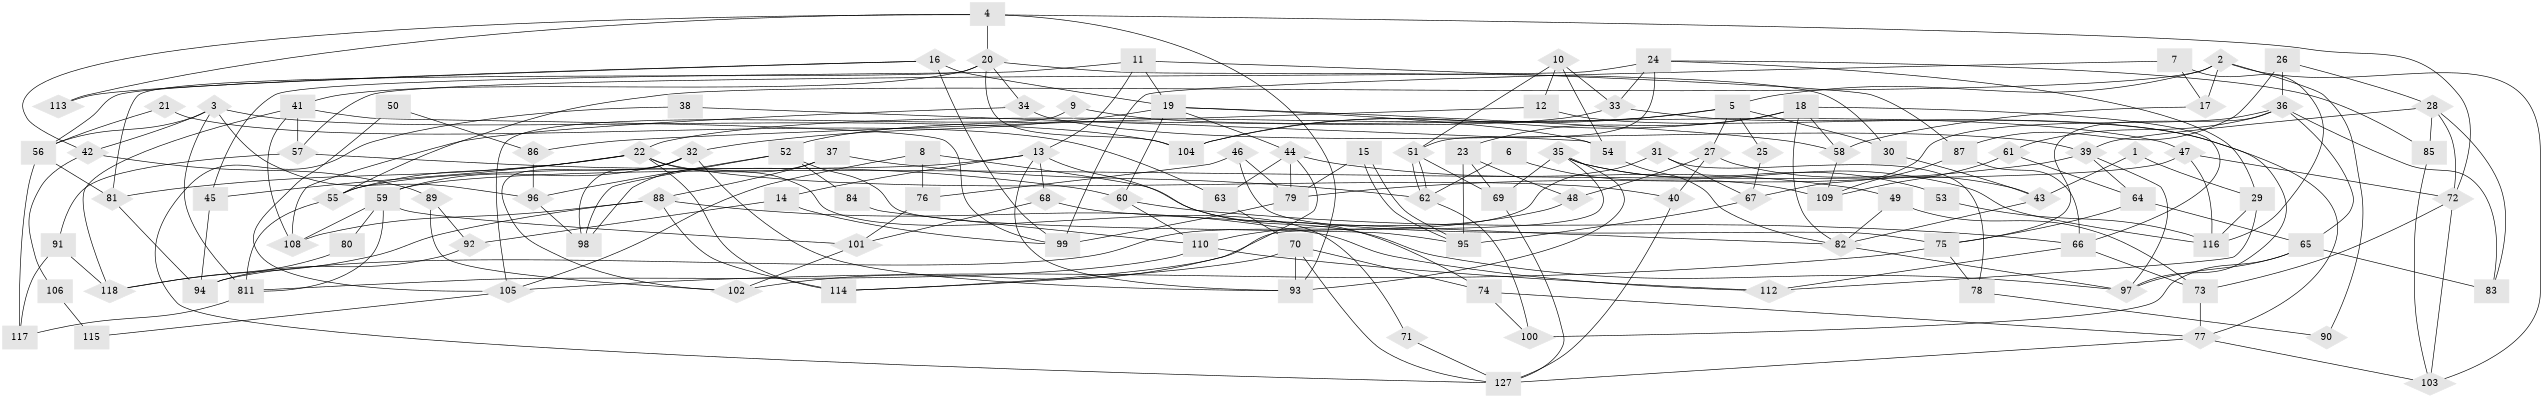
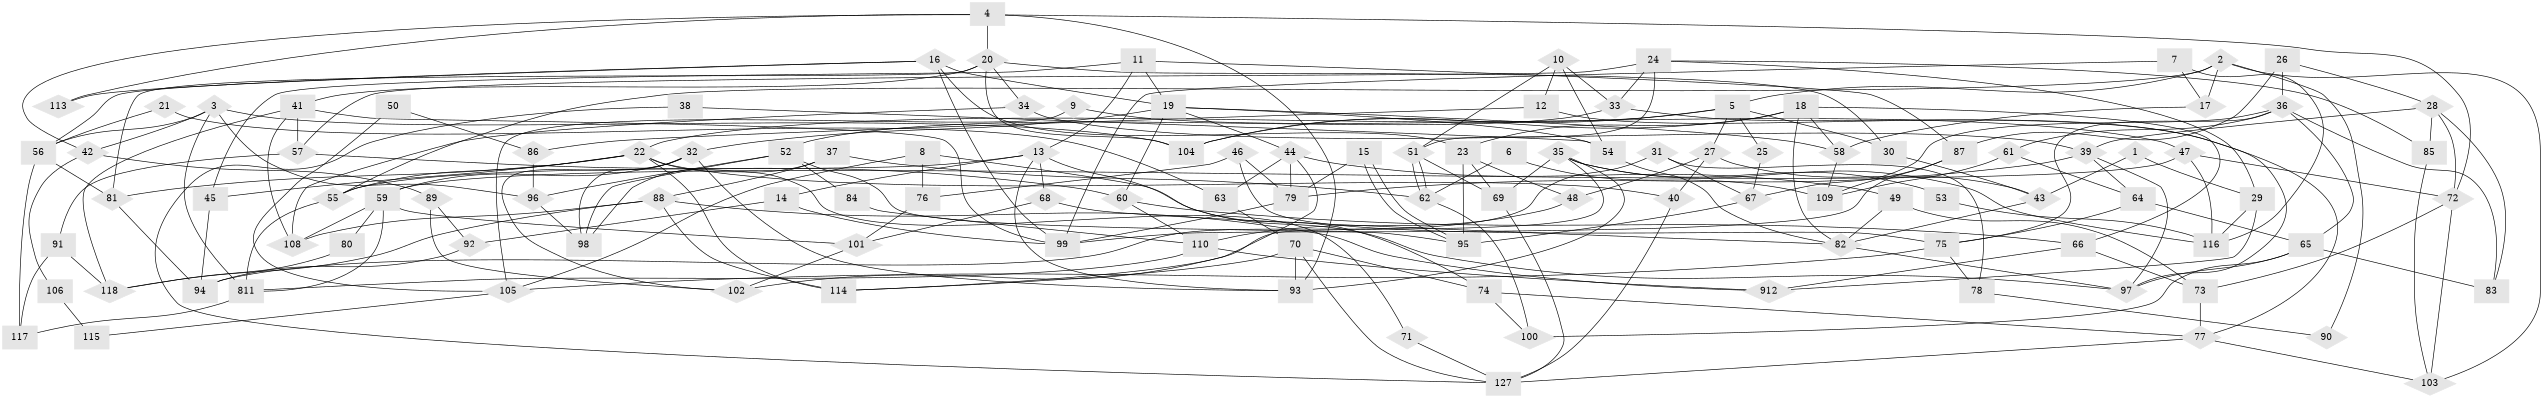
edge "16" -- "23": added
edge "87" -- "66": now "87" -- "99"
node "112": label "112" -> "912"
